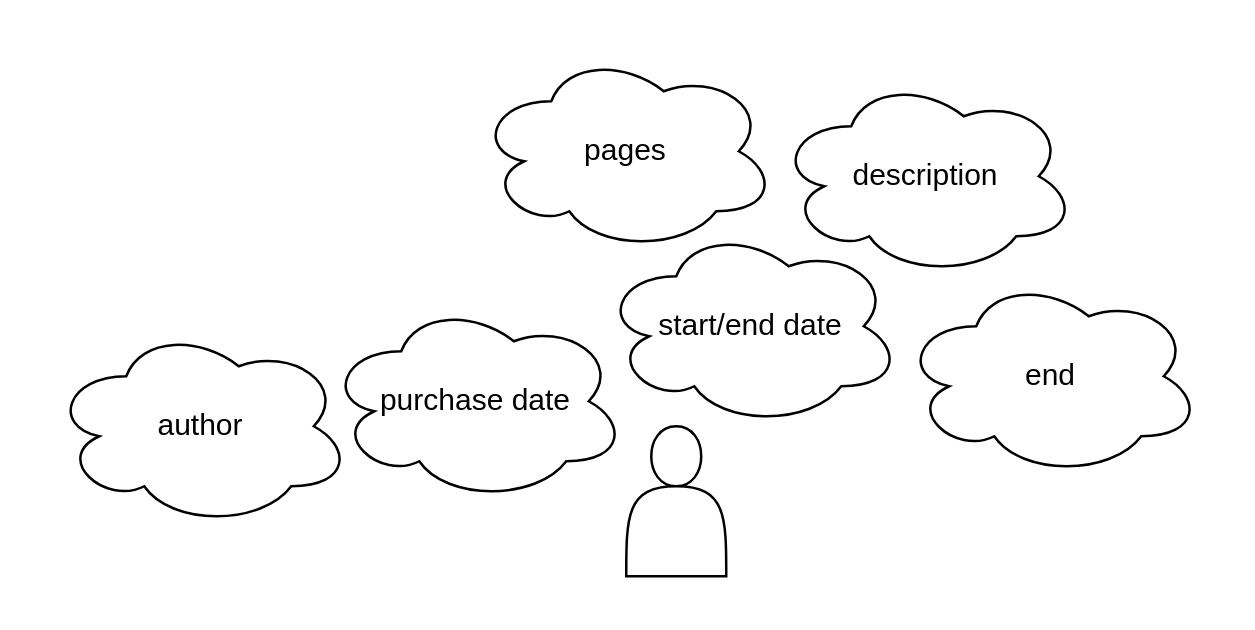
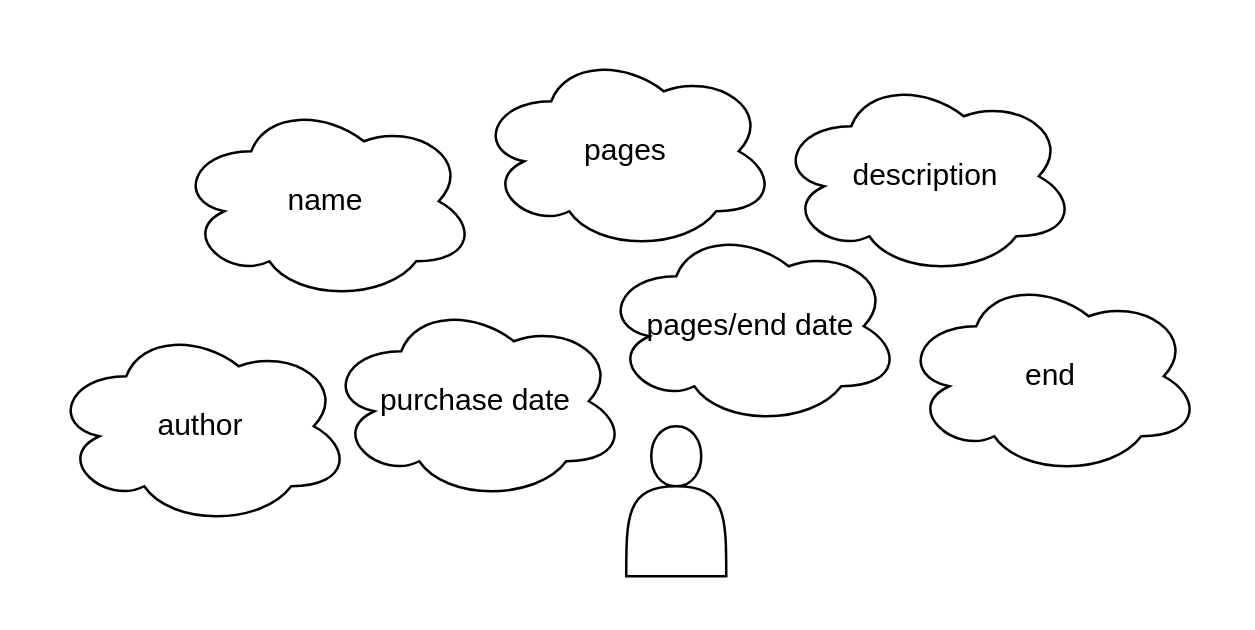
node "name": added
node "start/end date": label "start/end date" -> "pages/end date"
